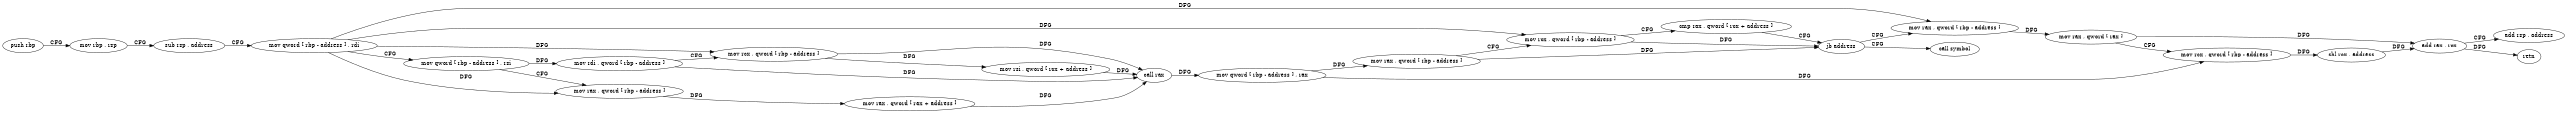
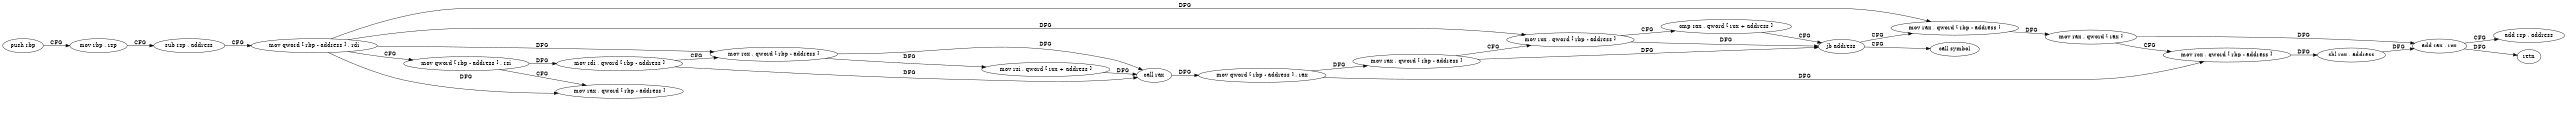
node "mov rax , qword [ rax + address ]": removed
